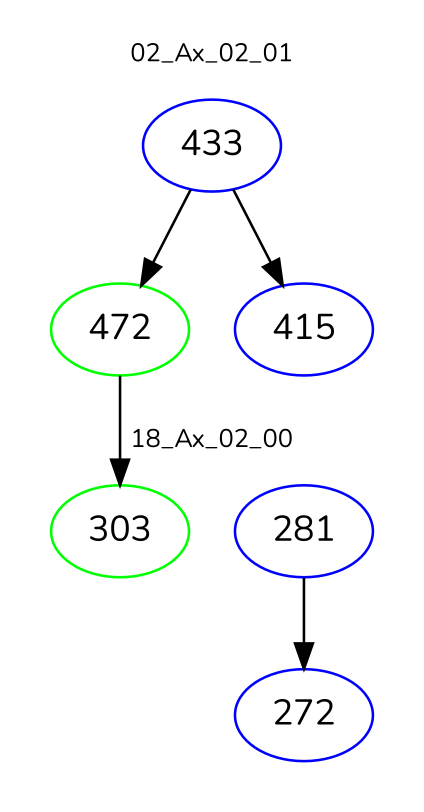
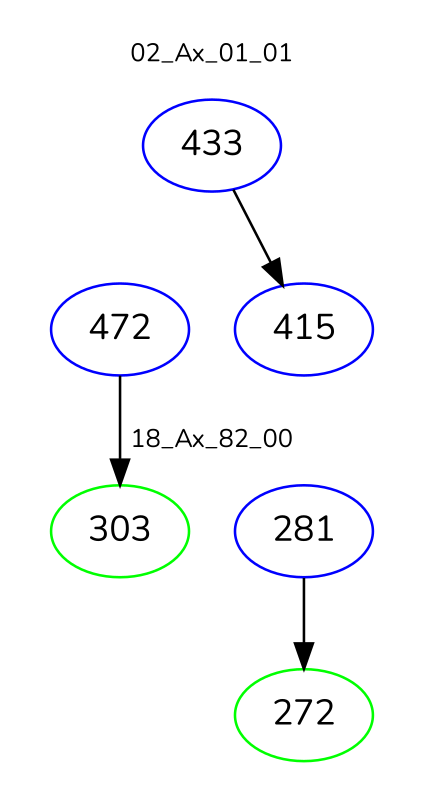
cluster "02_Ax_02_01": label "02_Ax_02_01" -> "02_Ax_01_01"
edge "433" -> "472": removed
node "472": color green -> blue
cluster "18_Ax_02_00": label "18_Ax_02_00" -> "18_Ax_82_00"
node "272": color blue -> green
